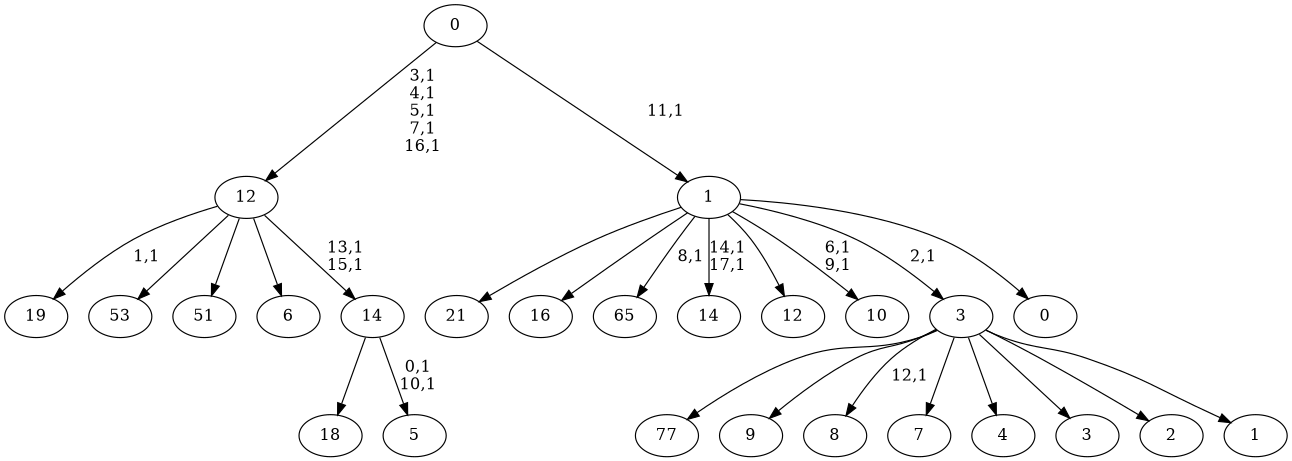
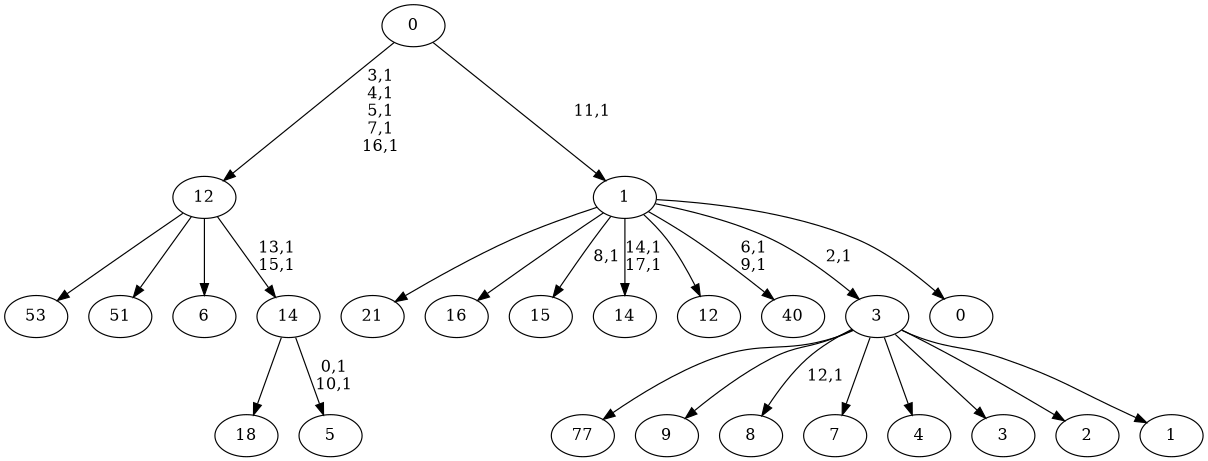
node "19": removed
node "65": label "65" -> "15"
node "10": label "10" -> "40"
